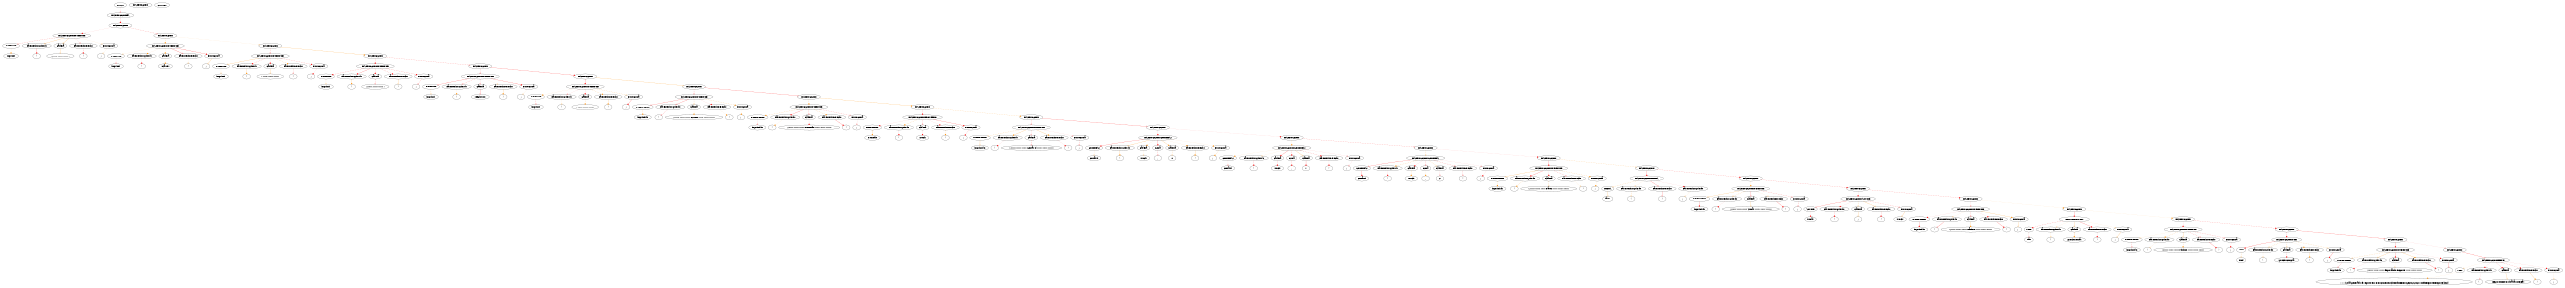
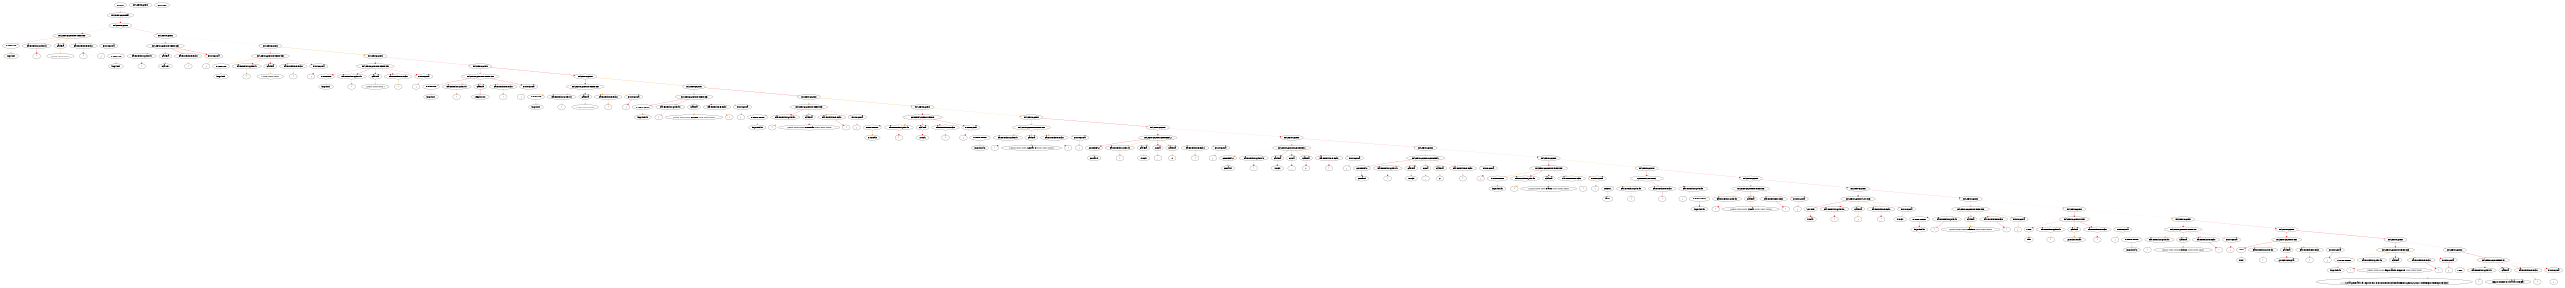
node "INSTRUCCION_PROMEDIO": label "INSTRUCCION_PROMEDIO" -> "CONTARSI_PROMEDIO"
node "INSTRUCCION_DATOS": label "INSTRUCCION_DATOS" -> "CONTARSI_DATOS"
node "PROMEDIO_MAX": label "PROMEDIO_MAX" -> "INSTRUCCION_MAX"
